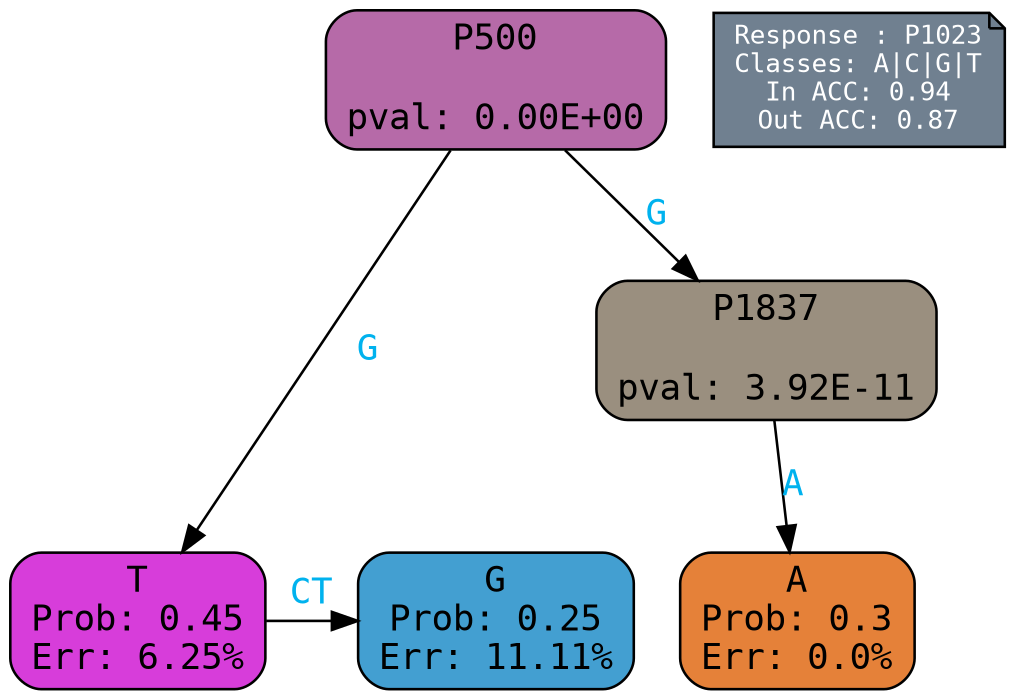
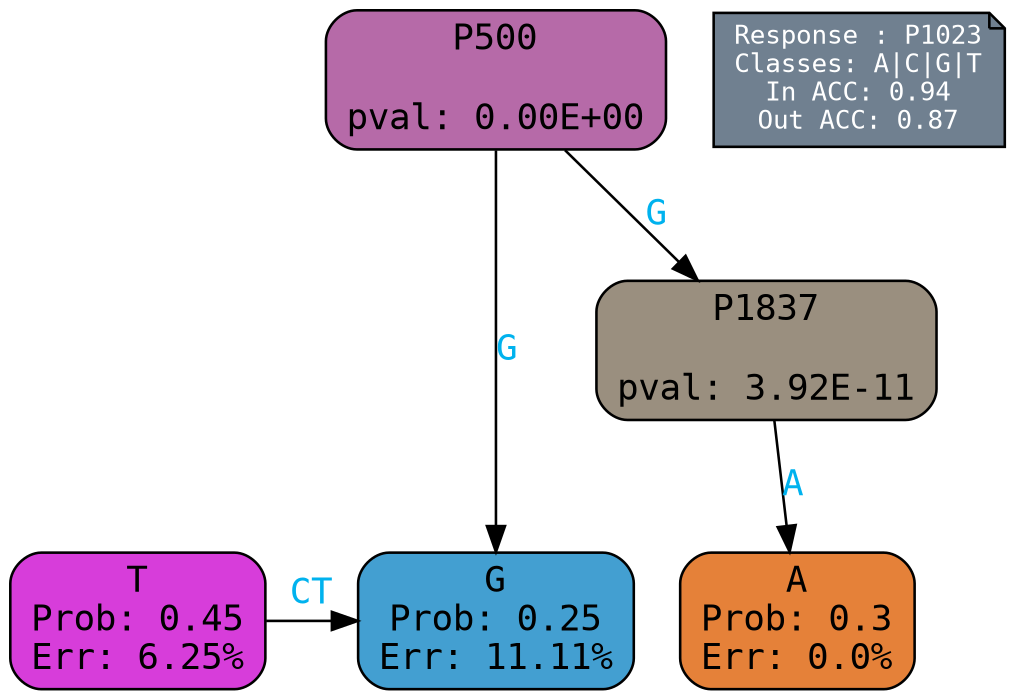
edge "P500 pval: 0.00E+00" -> "T Prob: 0.45 Err: 6.25%": now "P500 pval: 0.00E+00" -> "G Prob: 0.25 Err: 11.11%"
